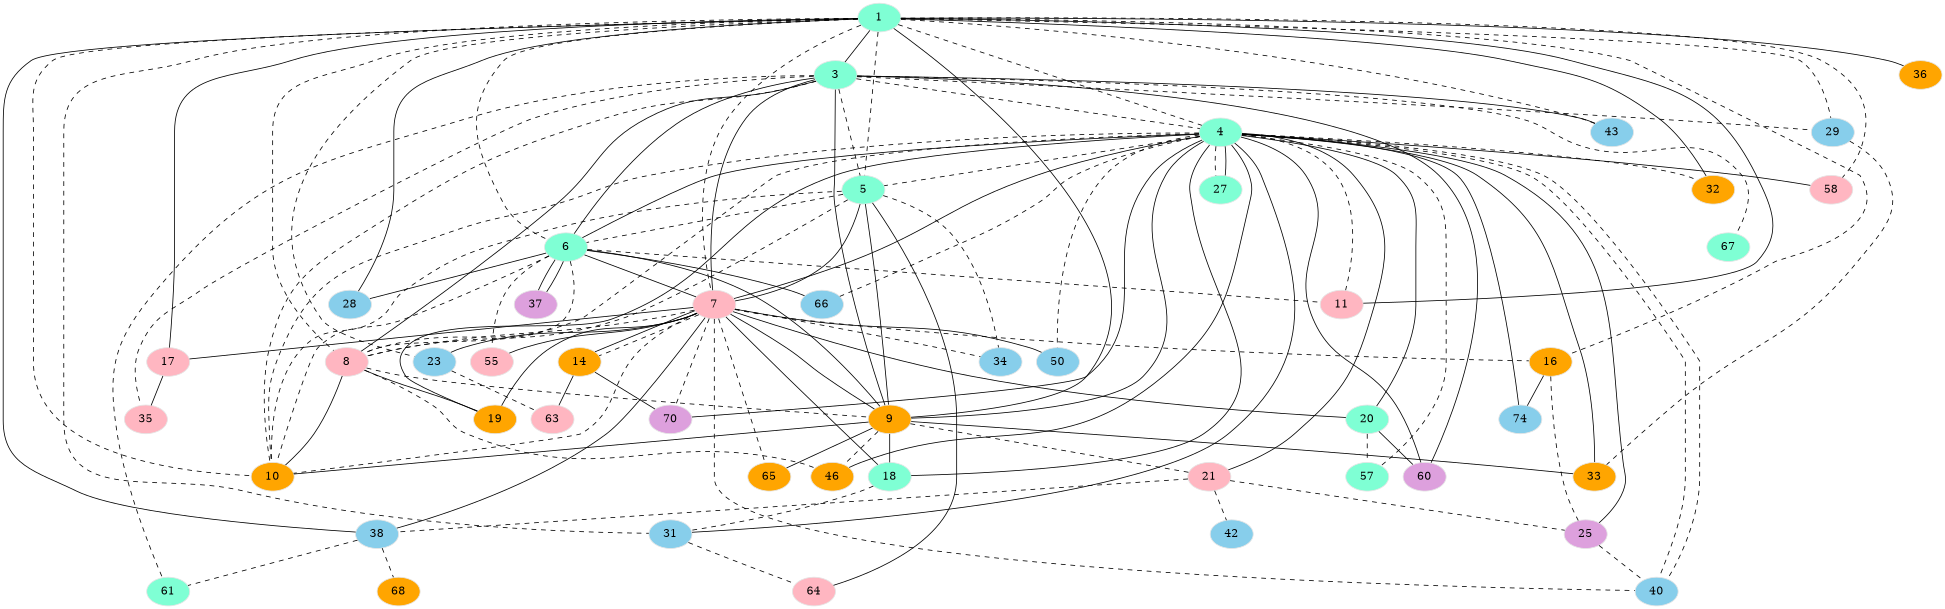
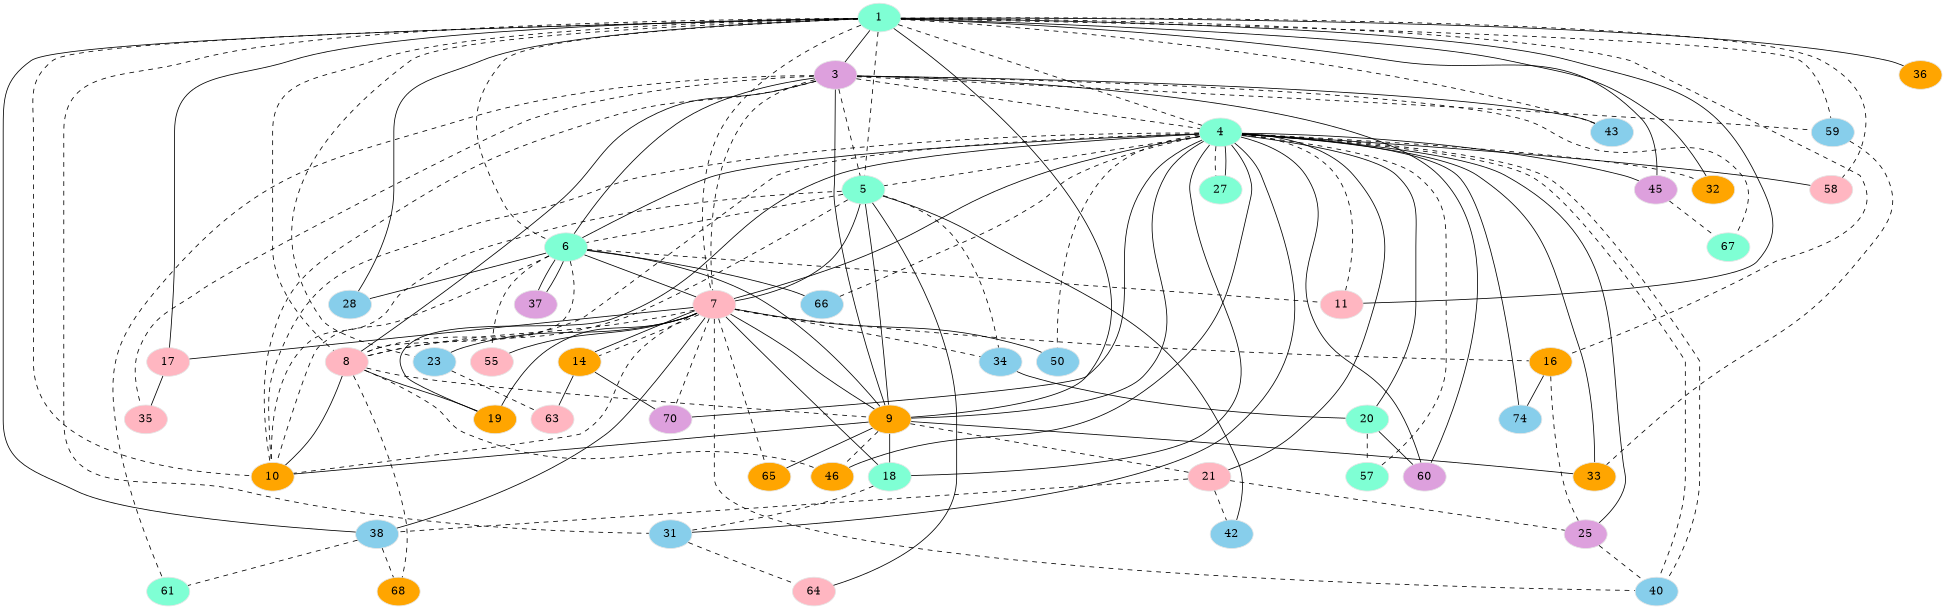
node "3": fillcolor aquamarine -> plum
node "29": label "29" -> "59"
edge "3" -- "7": style solid -> dashed
node "45": added
edge "5" -- "42": added
edge "7" -- "20": now "34" -- "20"
edge "8" -- "68": added
